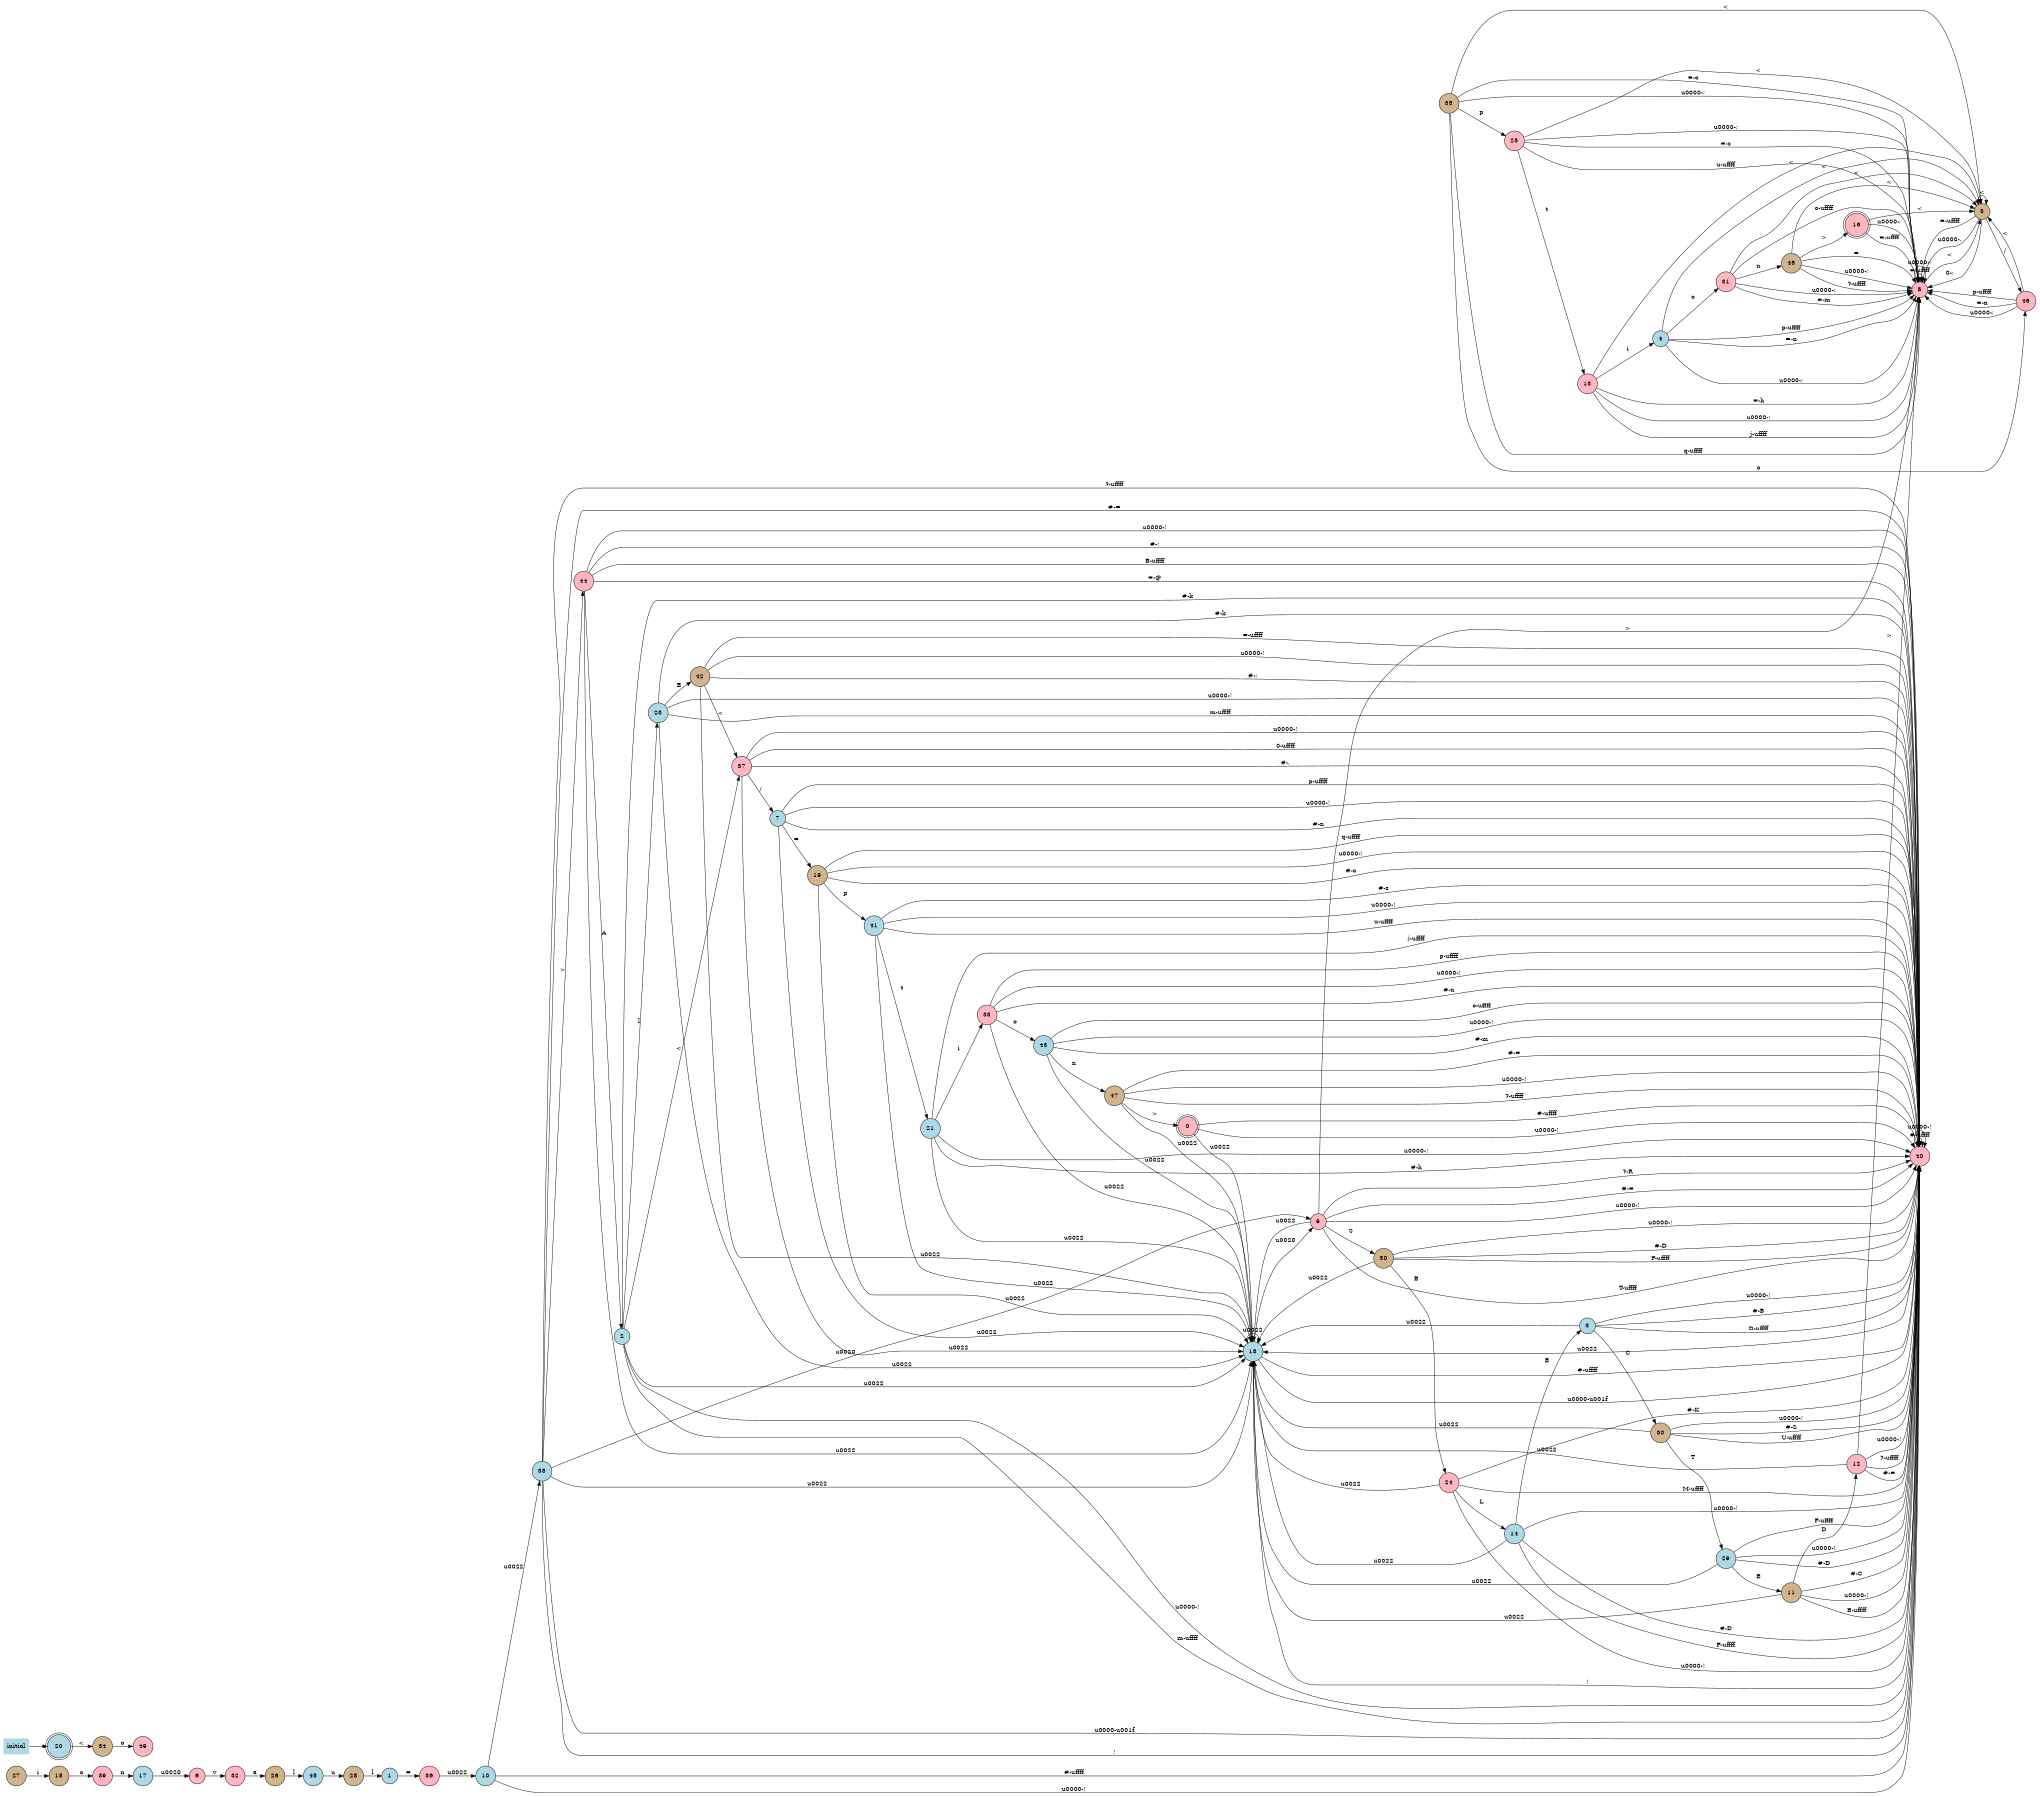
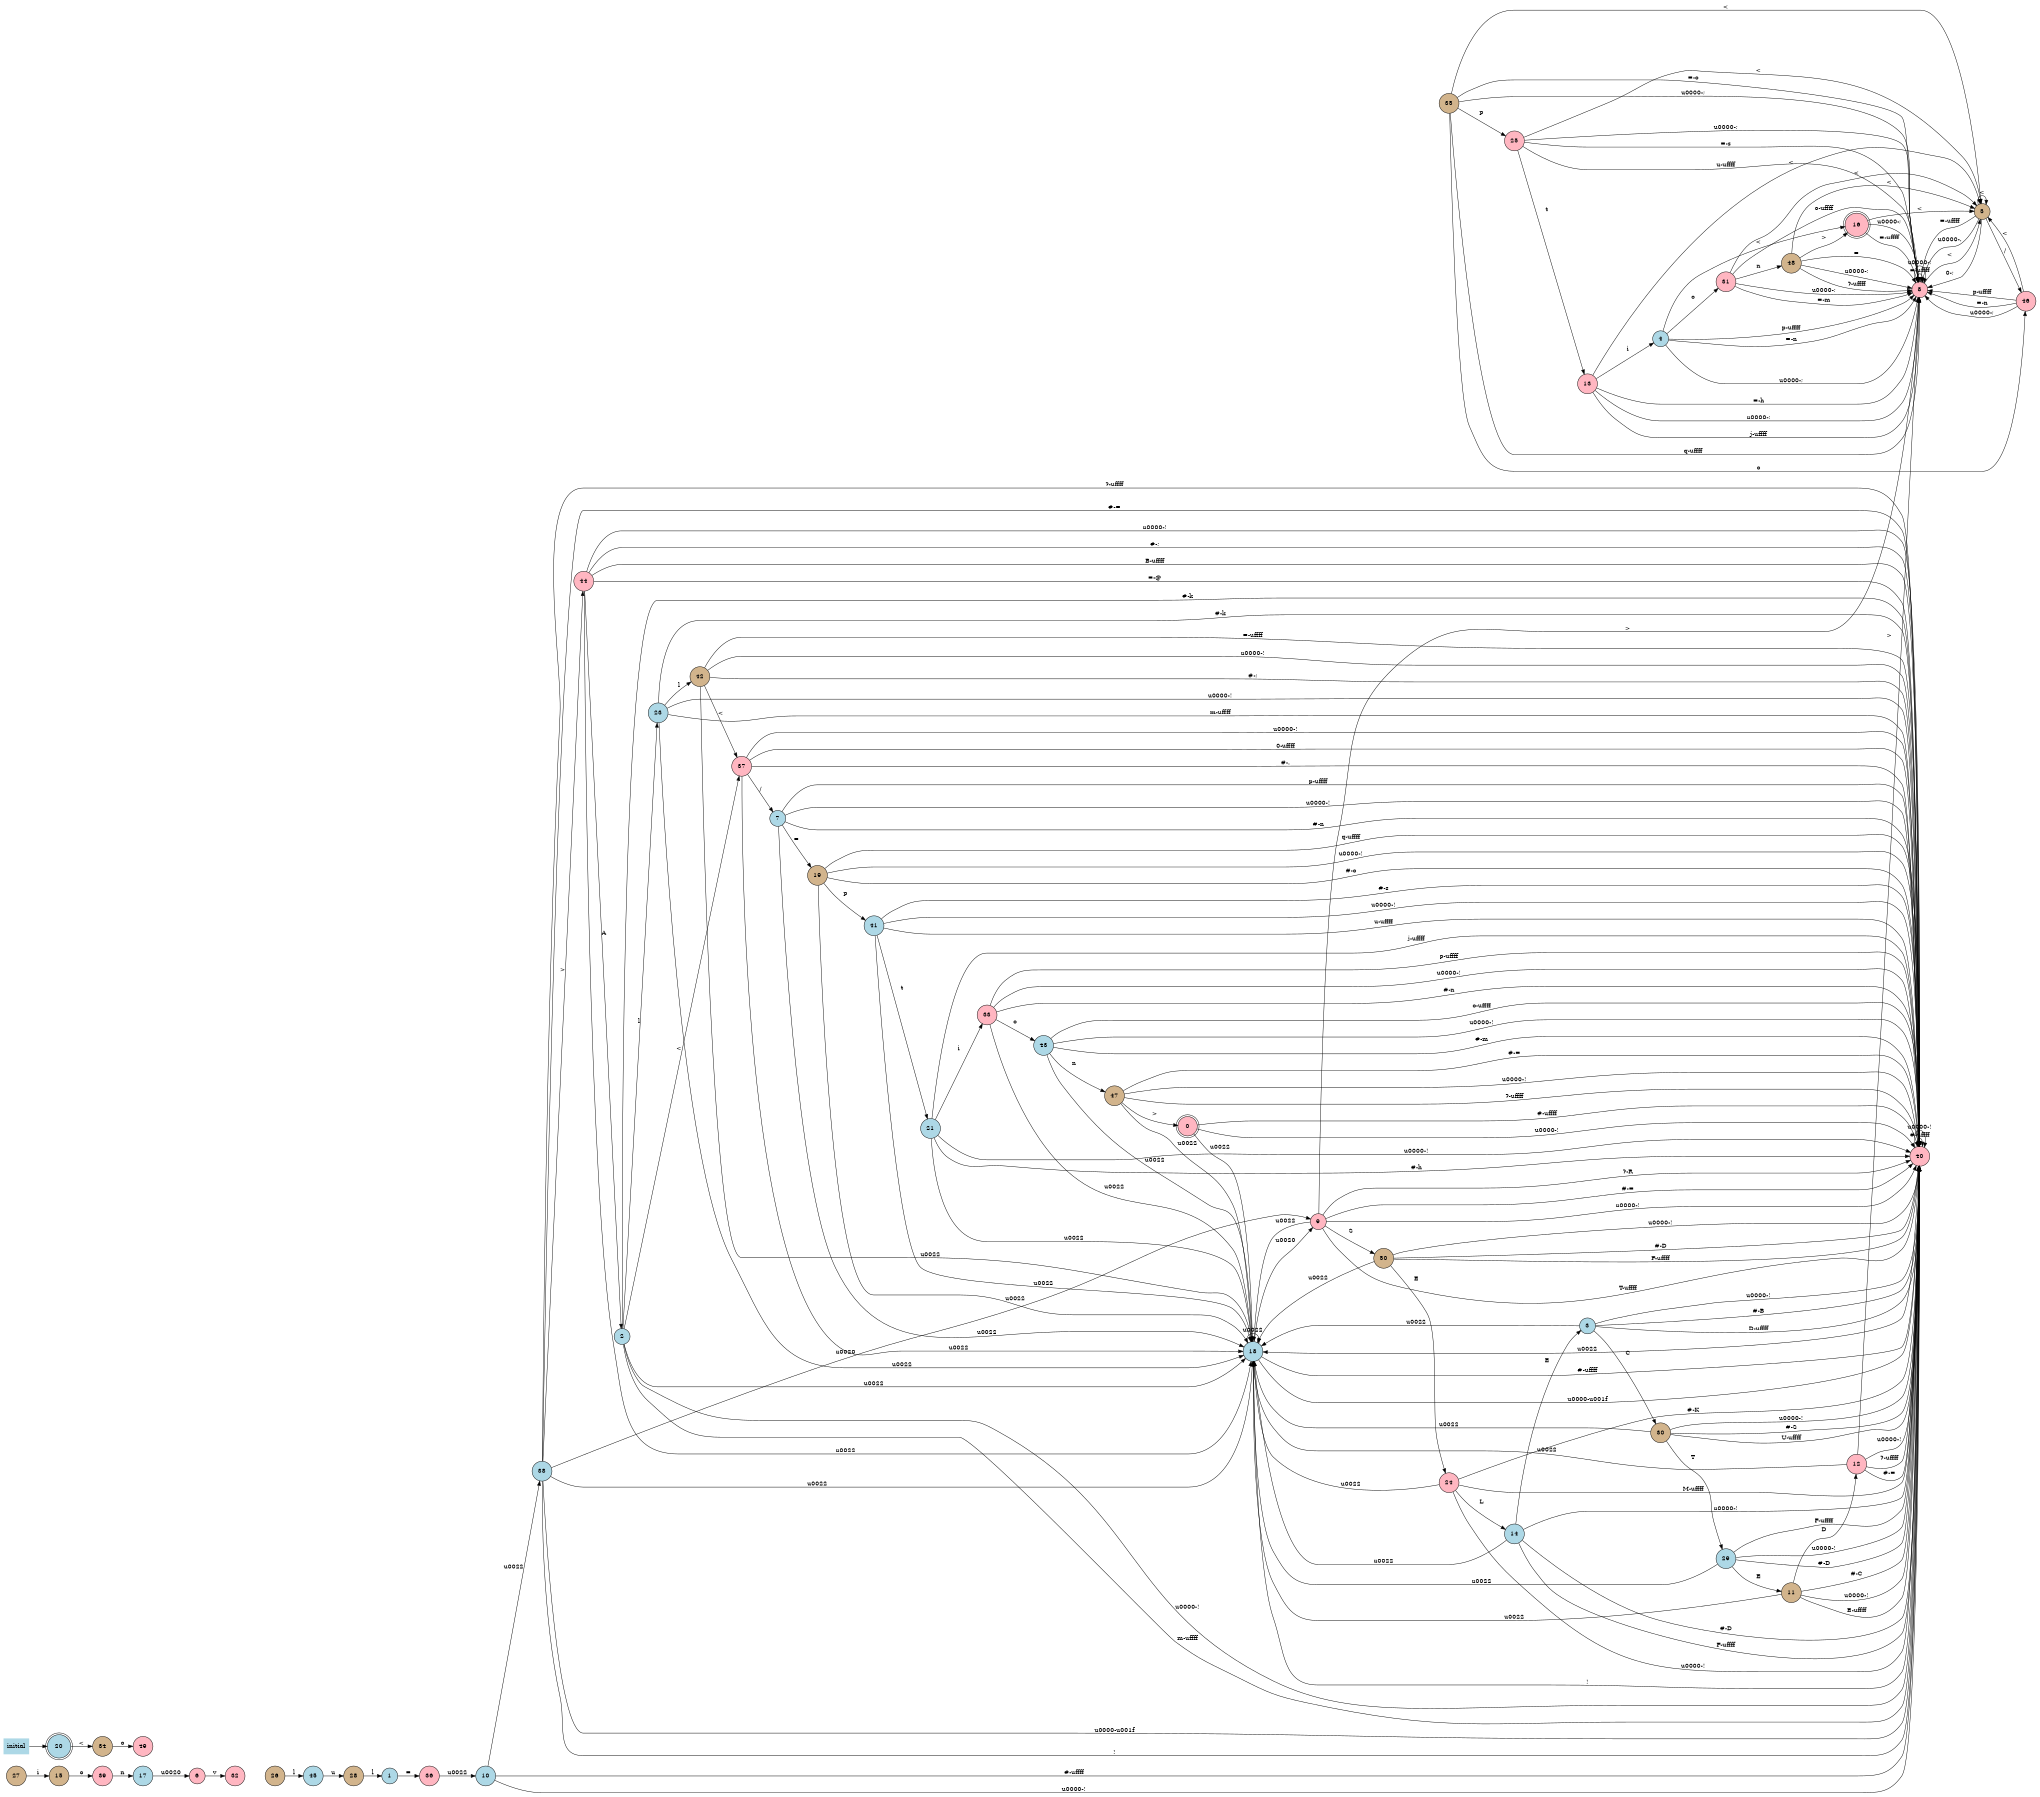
edge "4" -> "5": now "4" -> "16"
edge "23" -> "42": label "E" -> "l"
edge "32" -> "26": removed, label "a"
